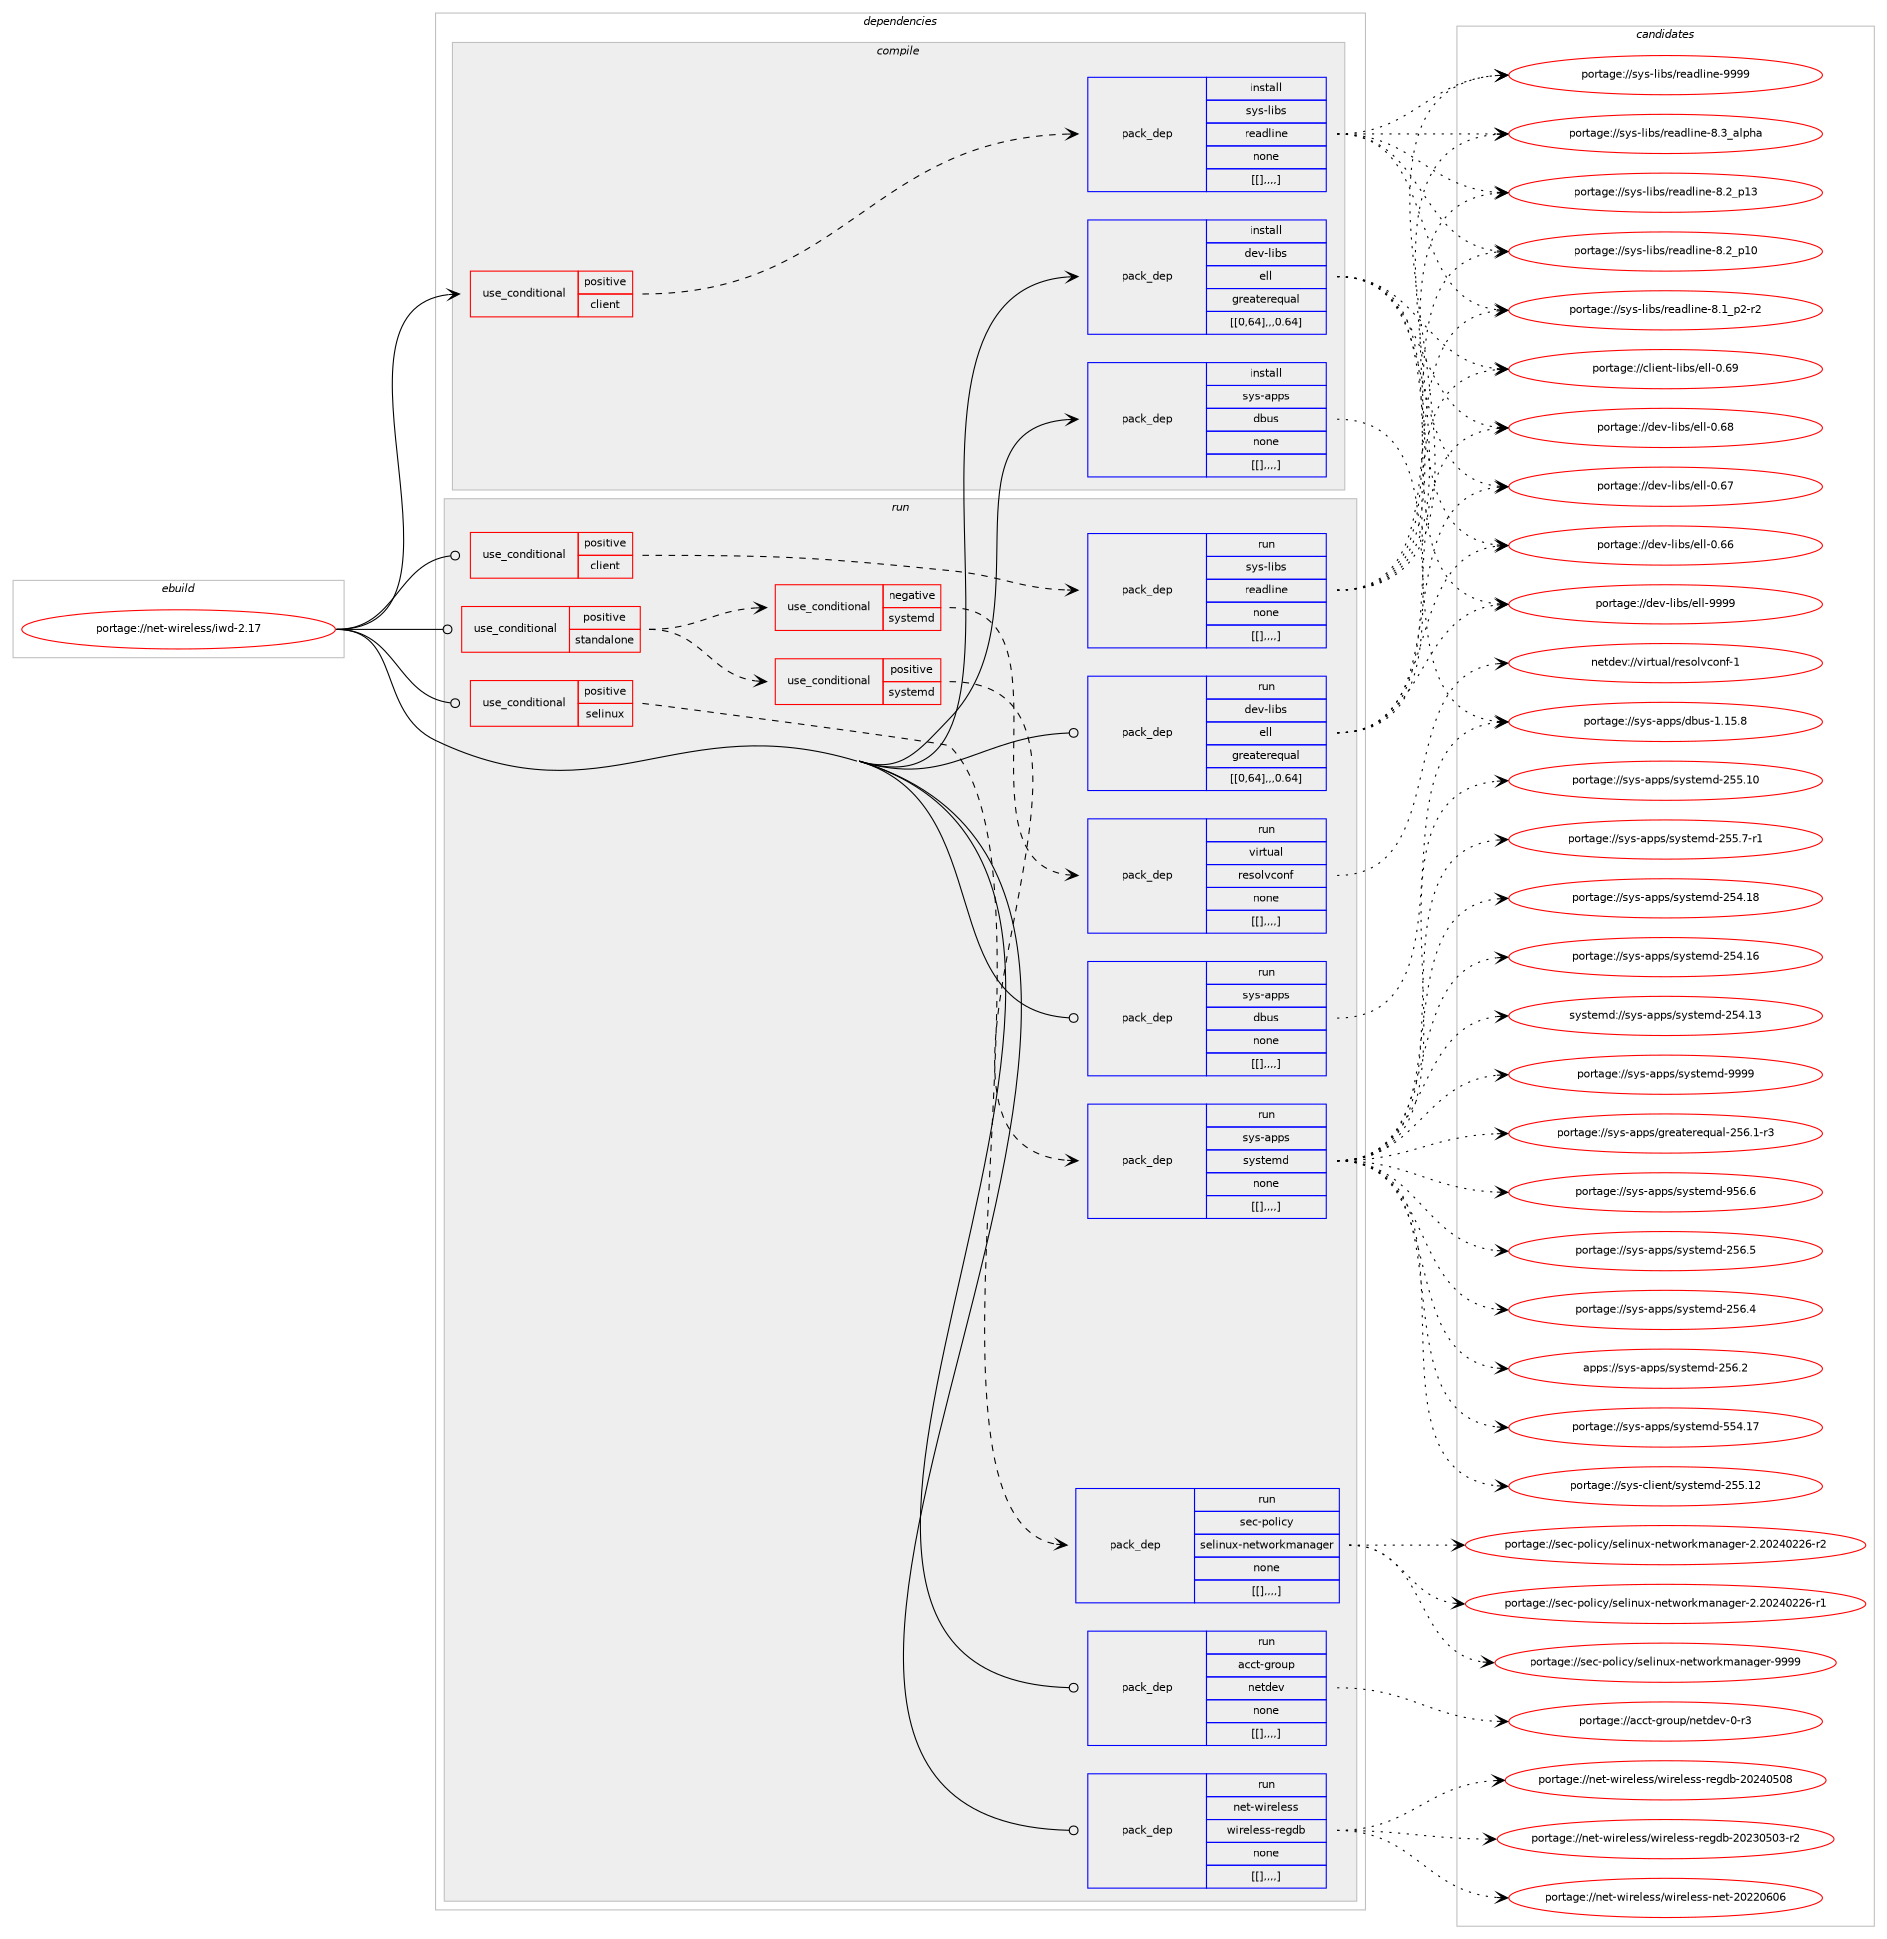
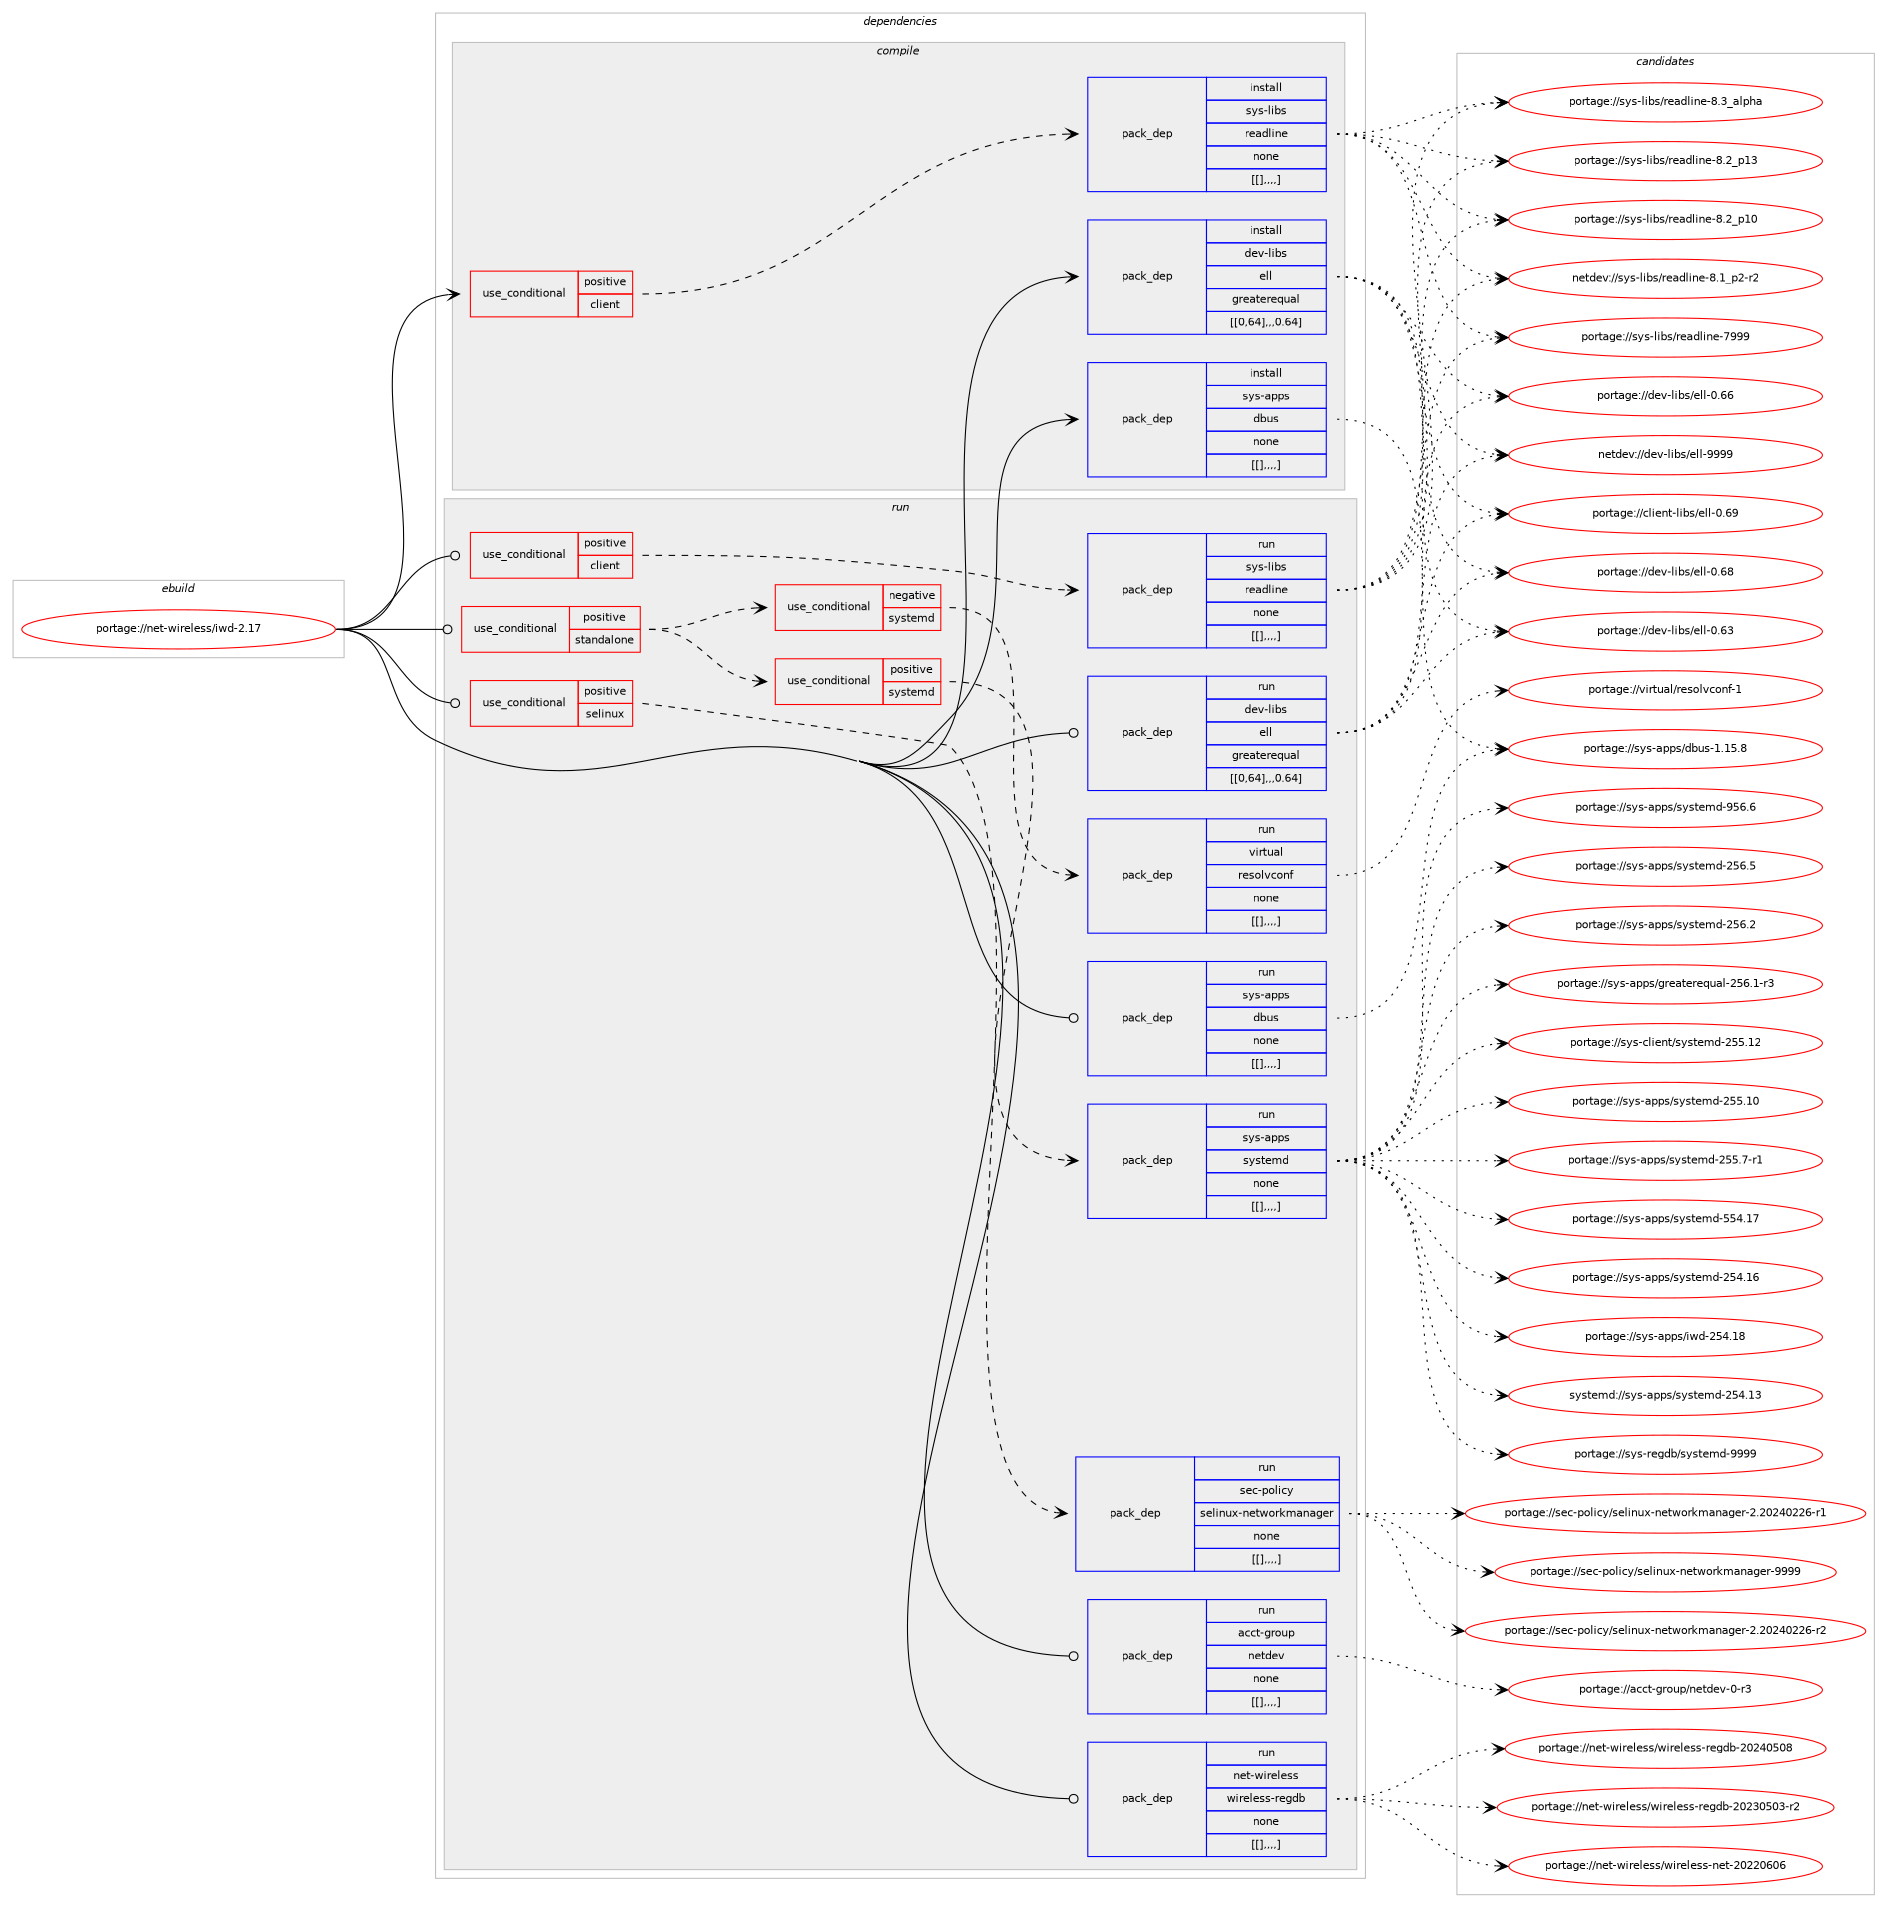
node "portage://sys-libs/readline-9999": label "portage://sys-libs/readline-9999" -> "portage://sys-libs/readline-7999"
node "portage://sys-libs/readline-8.1_p2-r2": label "portage://sys-libs/readline-8.1_p2-r2" -> "netdev://sys-libs/readline-8.1_p2-r2"
node "portage://dev-libs/ell-0.67": label "portage://dev-libs/ell-0.67" -> "portage://dev-libs/ell-0.63"
node "portage://dev-libs/ell-9999": label "portage://dev-libs/ell-9999" -> "netdev://dev-libs/ell-9999"
node "netdev://virtual/resolvconf-1": label "netdev://virtual/resolvconf-1" -> "portage://virtual/resolvconf-1"
node "portage://sys-apps/systemd-254.18": label "portage://sys-apps/systemd-254.18" -> "portage://sys-apps/iwd-254.18"
node "portage://sys-apps/systemd-9999": label "portage://sys-apps/systemd-9999" -> "portage://sys-regdb/systemd-9999"
node "portage://sys-apps/systemd-256.4": removed
node "apps://sys-apps/systemd-256.2": label "apps://sys-apps/systemd-256.2" -> "portage://sys-apps/systemd-256.2"
